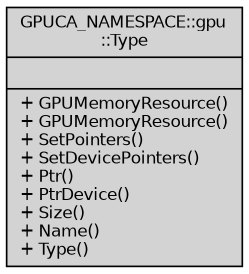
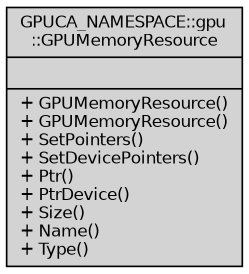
node "GPUCA_NAMESPACE::gpu": text "::Type" -> "::GPUMemoryResource"
